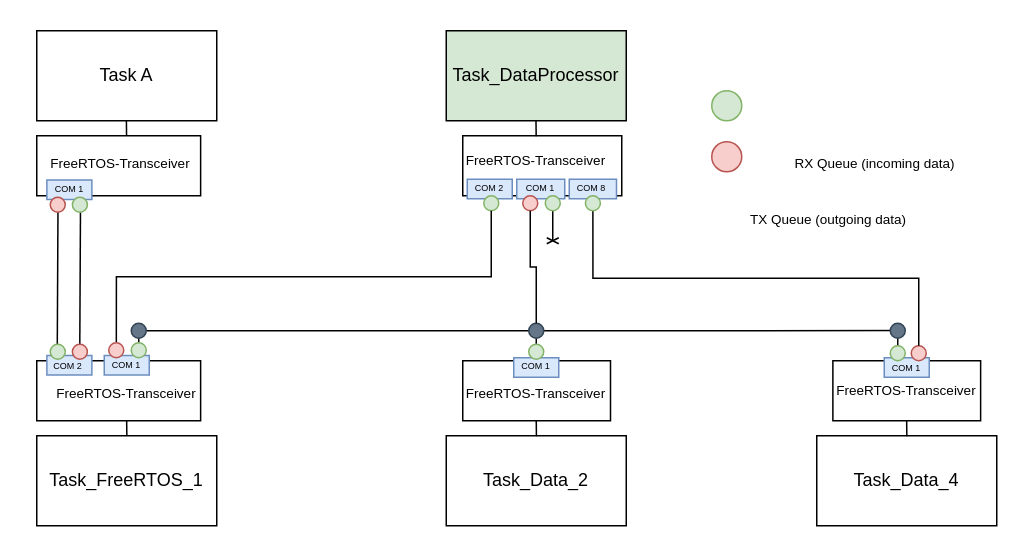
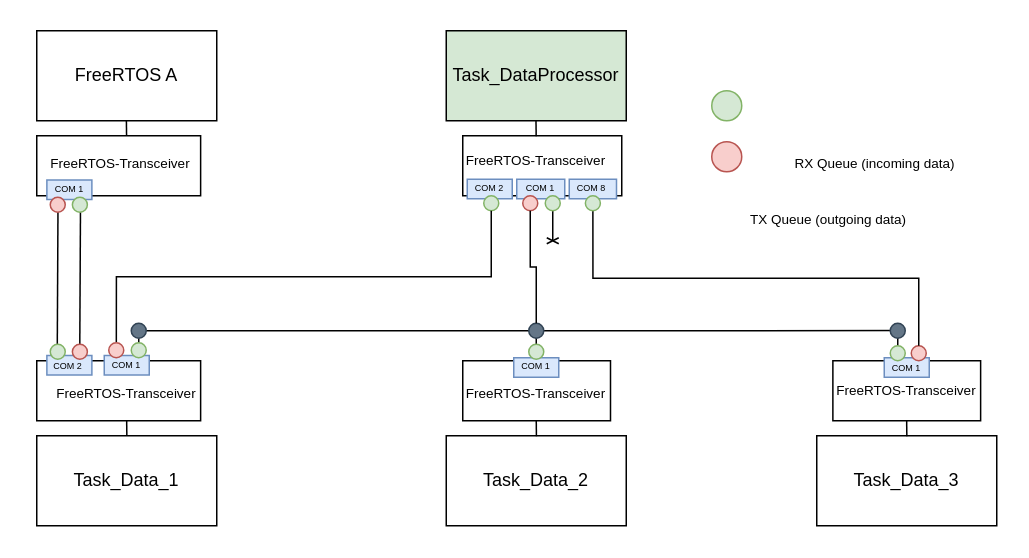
node "Task A": label "Task A" -> "FreeRTOS A"
node "Task_FreeRTOS_1": label "Task_FreeRTOS_1" -> "Task_Data_1"
node "Task_Data_4": label "Task_Data_4" -> "Task_Data_3"
